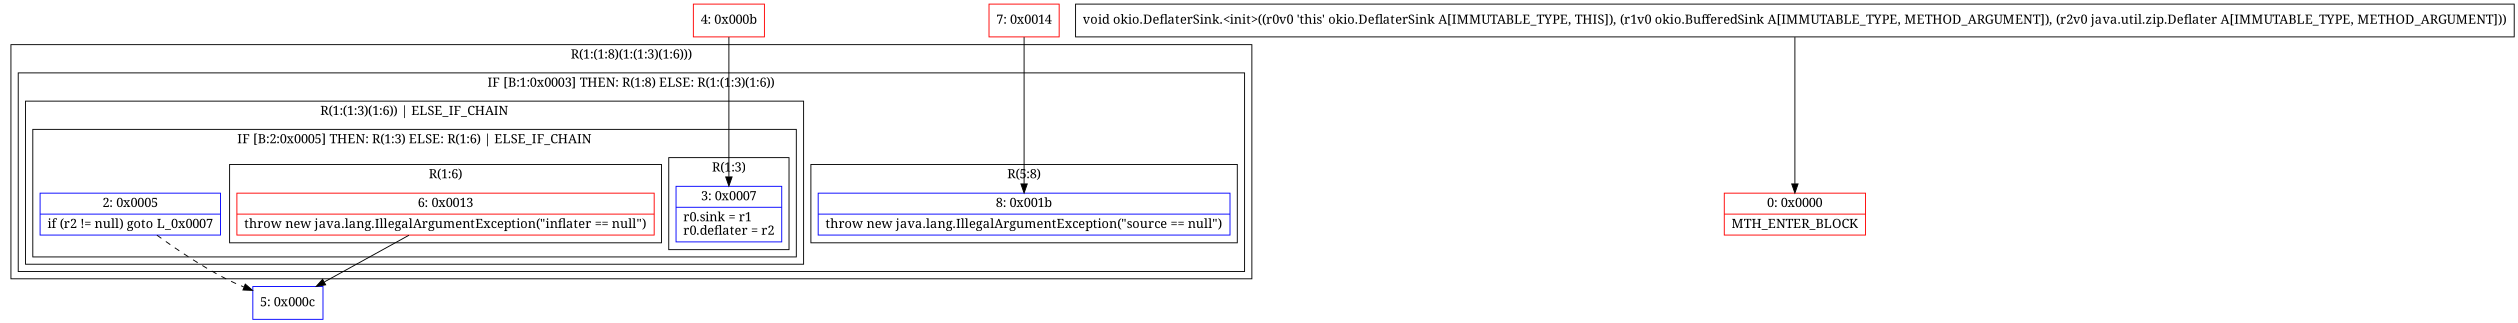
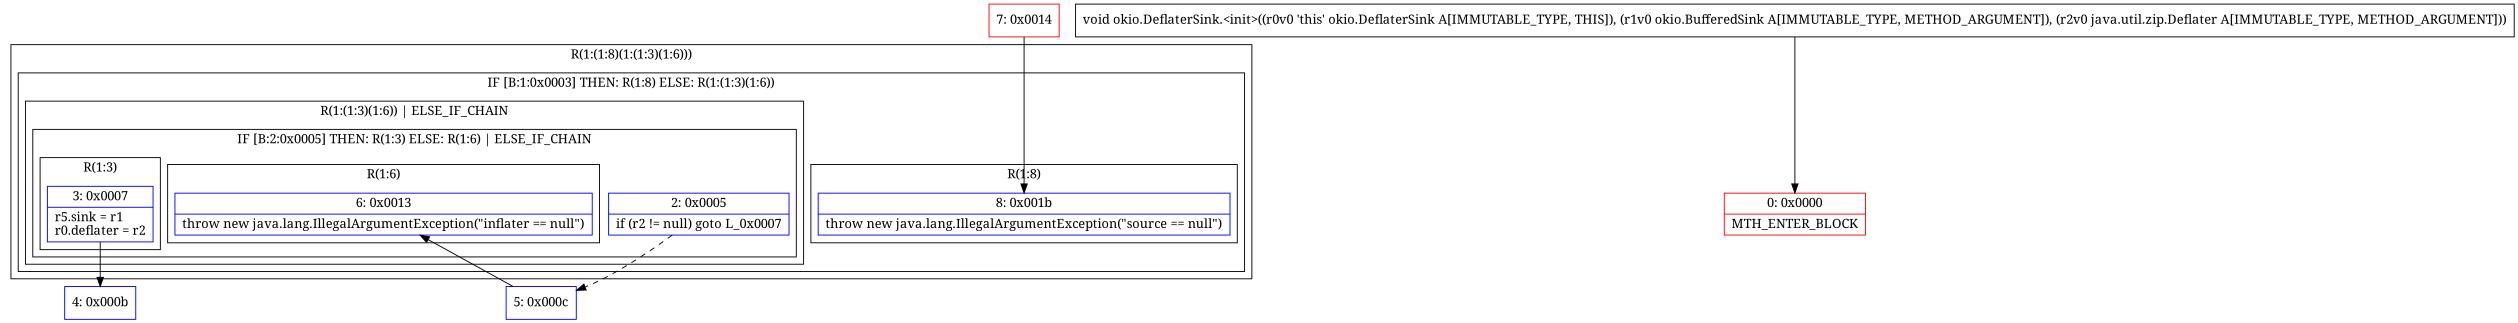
node "4: 0x000b": color red -> blue
edge "4: 0x000b" -> "3: 0x0007": reversed
cluster "R(5:8)": label "R(5:8)" -> "R(1:8)"
node "6: 0x0013": color red -> blue
node "3: 0x0007": text "r0.sink = r1" -> "r5.sink = r1"
edge "6: 0x0013" -> "5: 0x000c": reversed
